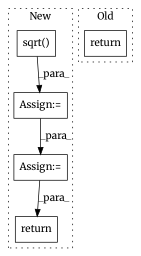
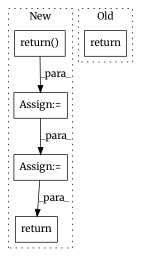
node "sqrt()": label "sqrt()" -> "return()"
